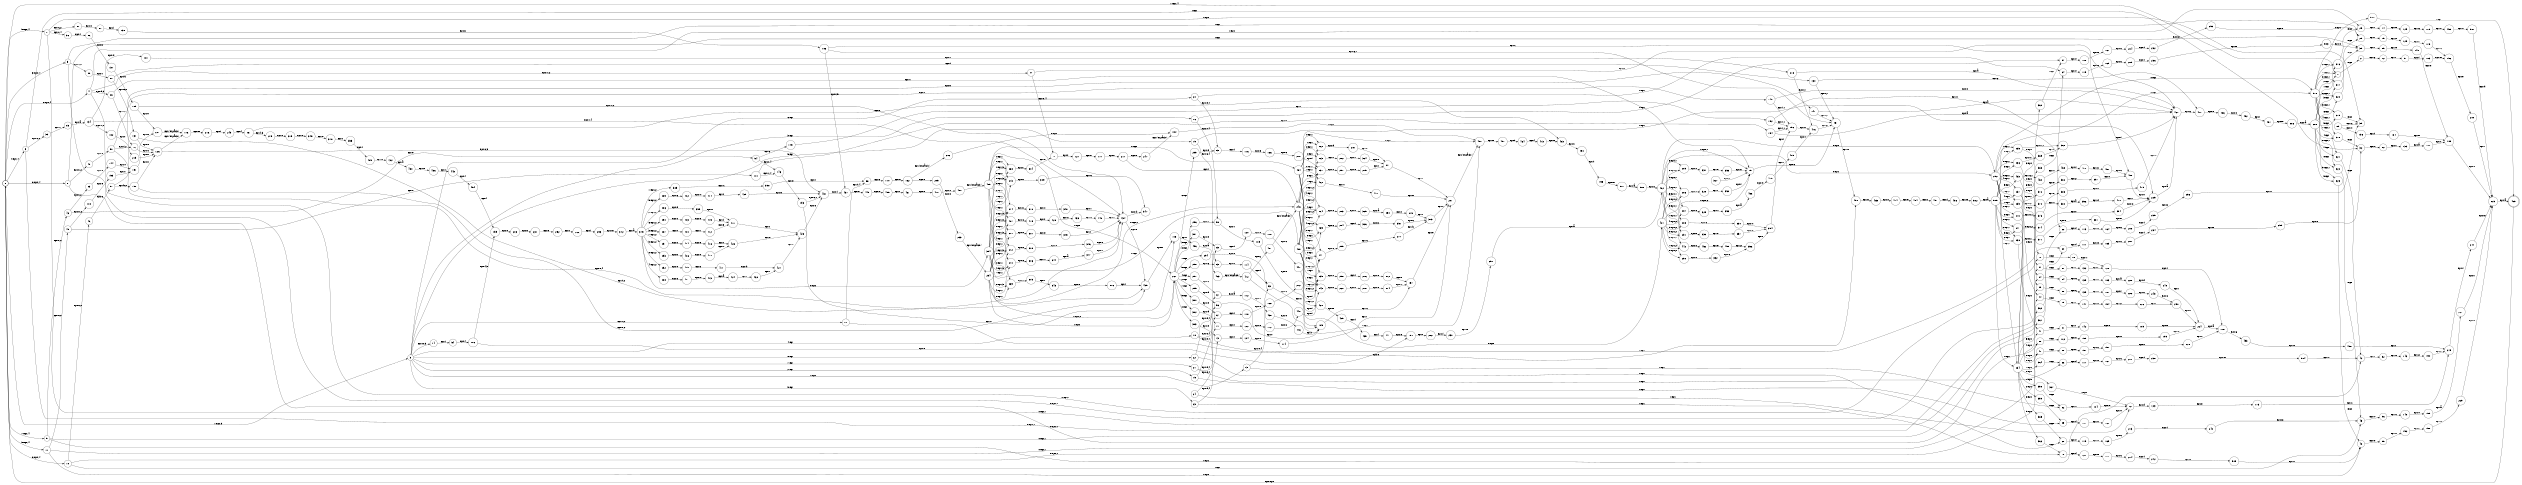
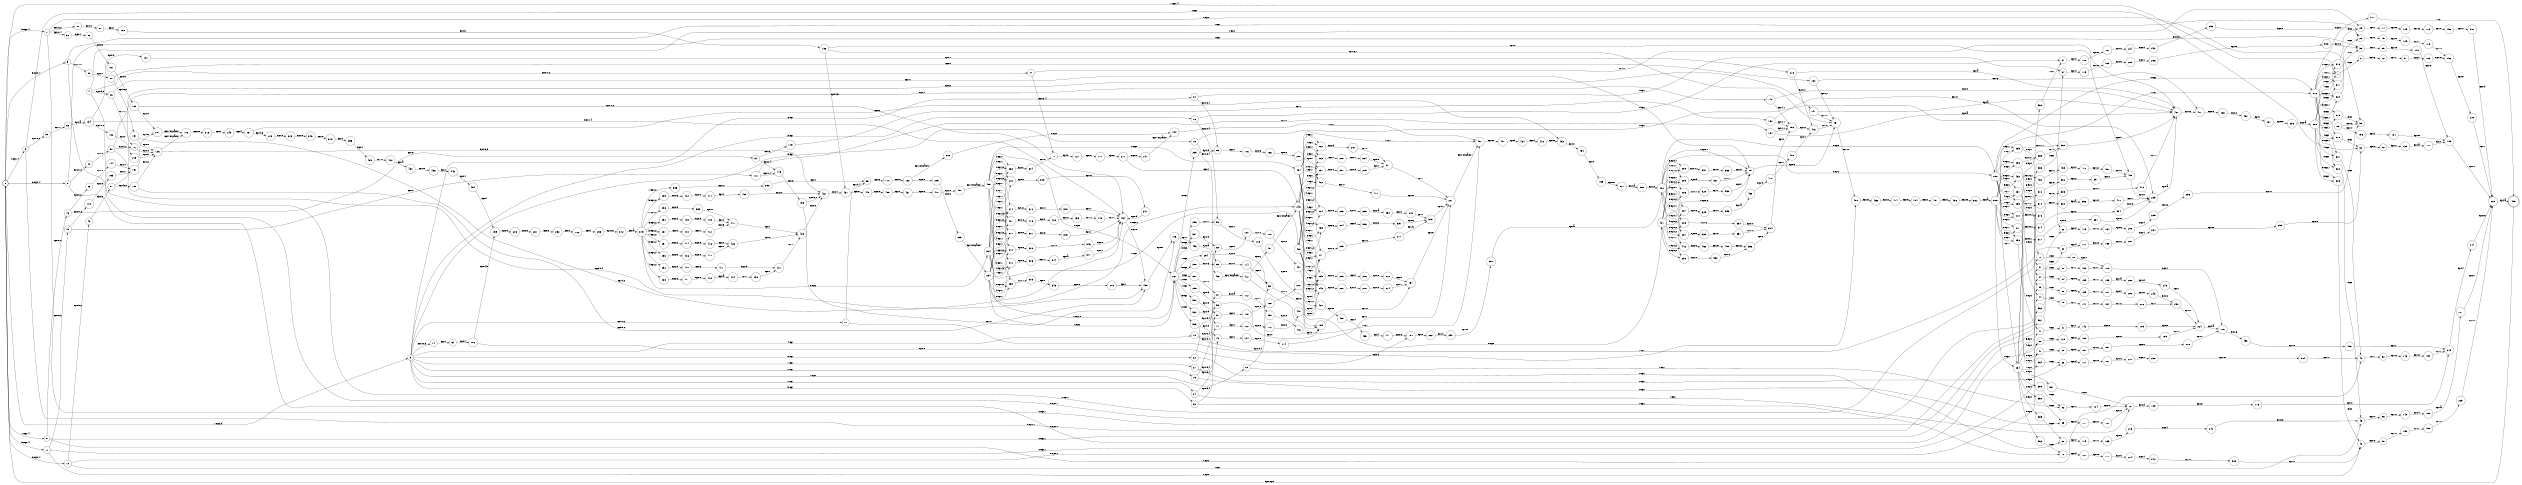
edge "0" -> "4": removed, label "2:eps/4"
edge "289" -> "331": label "eps:s" -> "eps:t/1"
node "285": added
edge "434" -> "347": reversed
edge "341" -> "374": label "8:eps/2" -> "eps:n/1"
edge "3" -> "24": added, label "0:eps"
